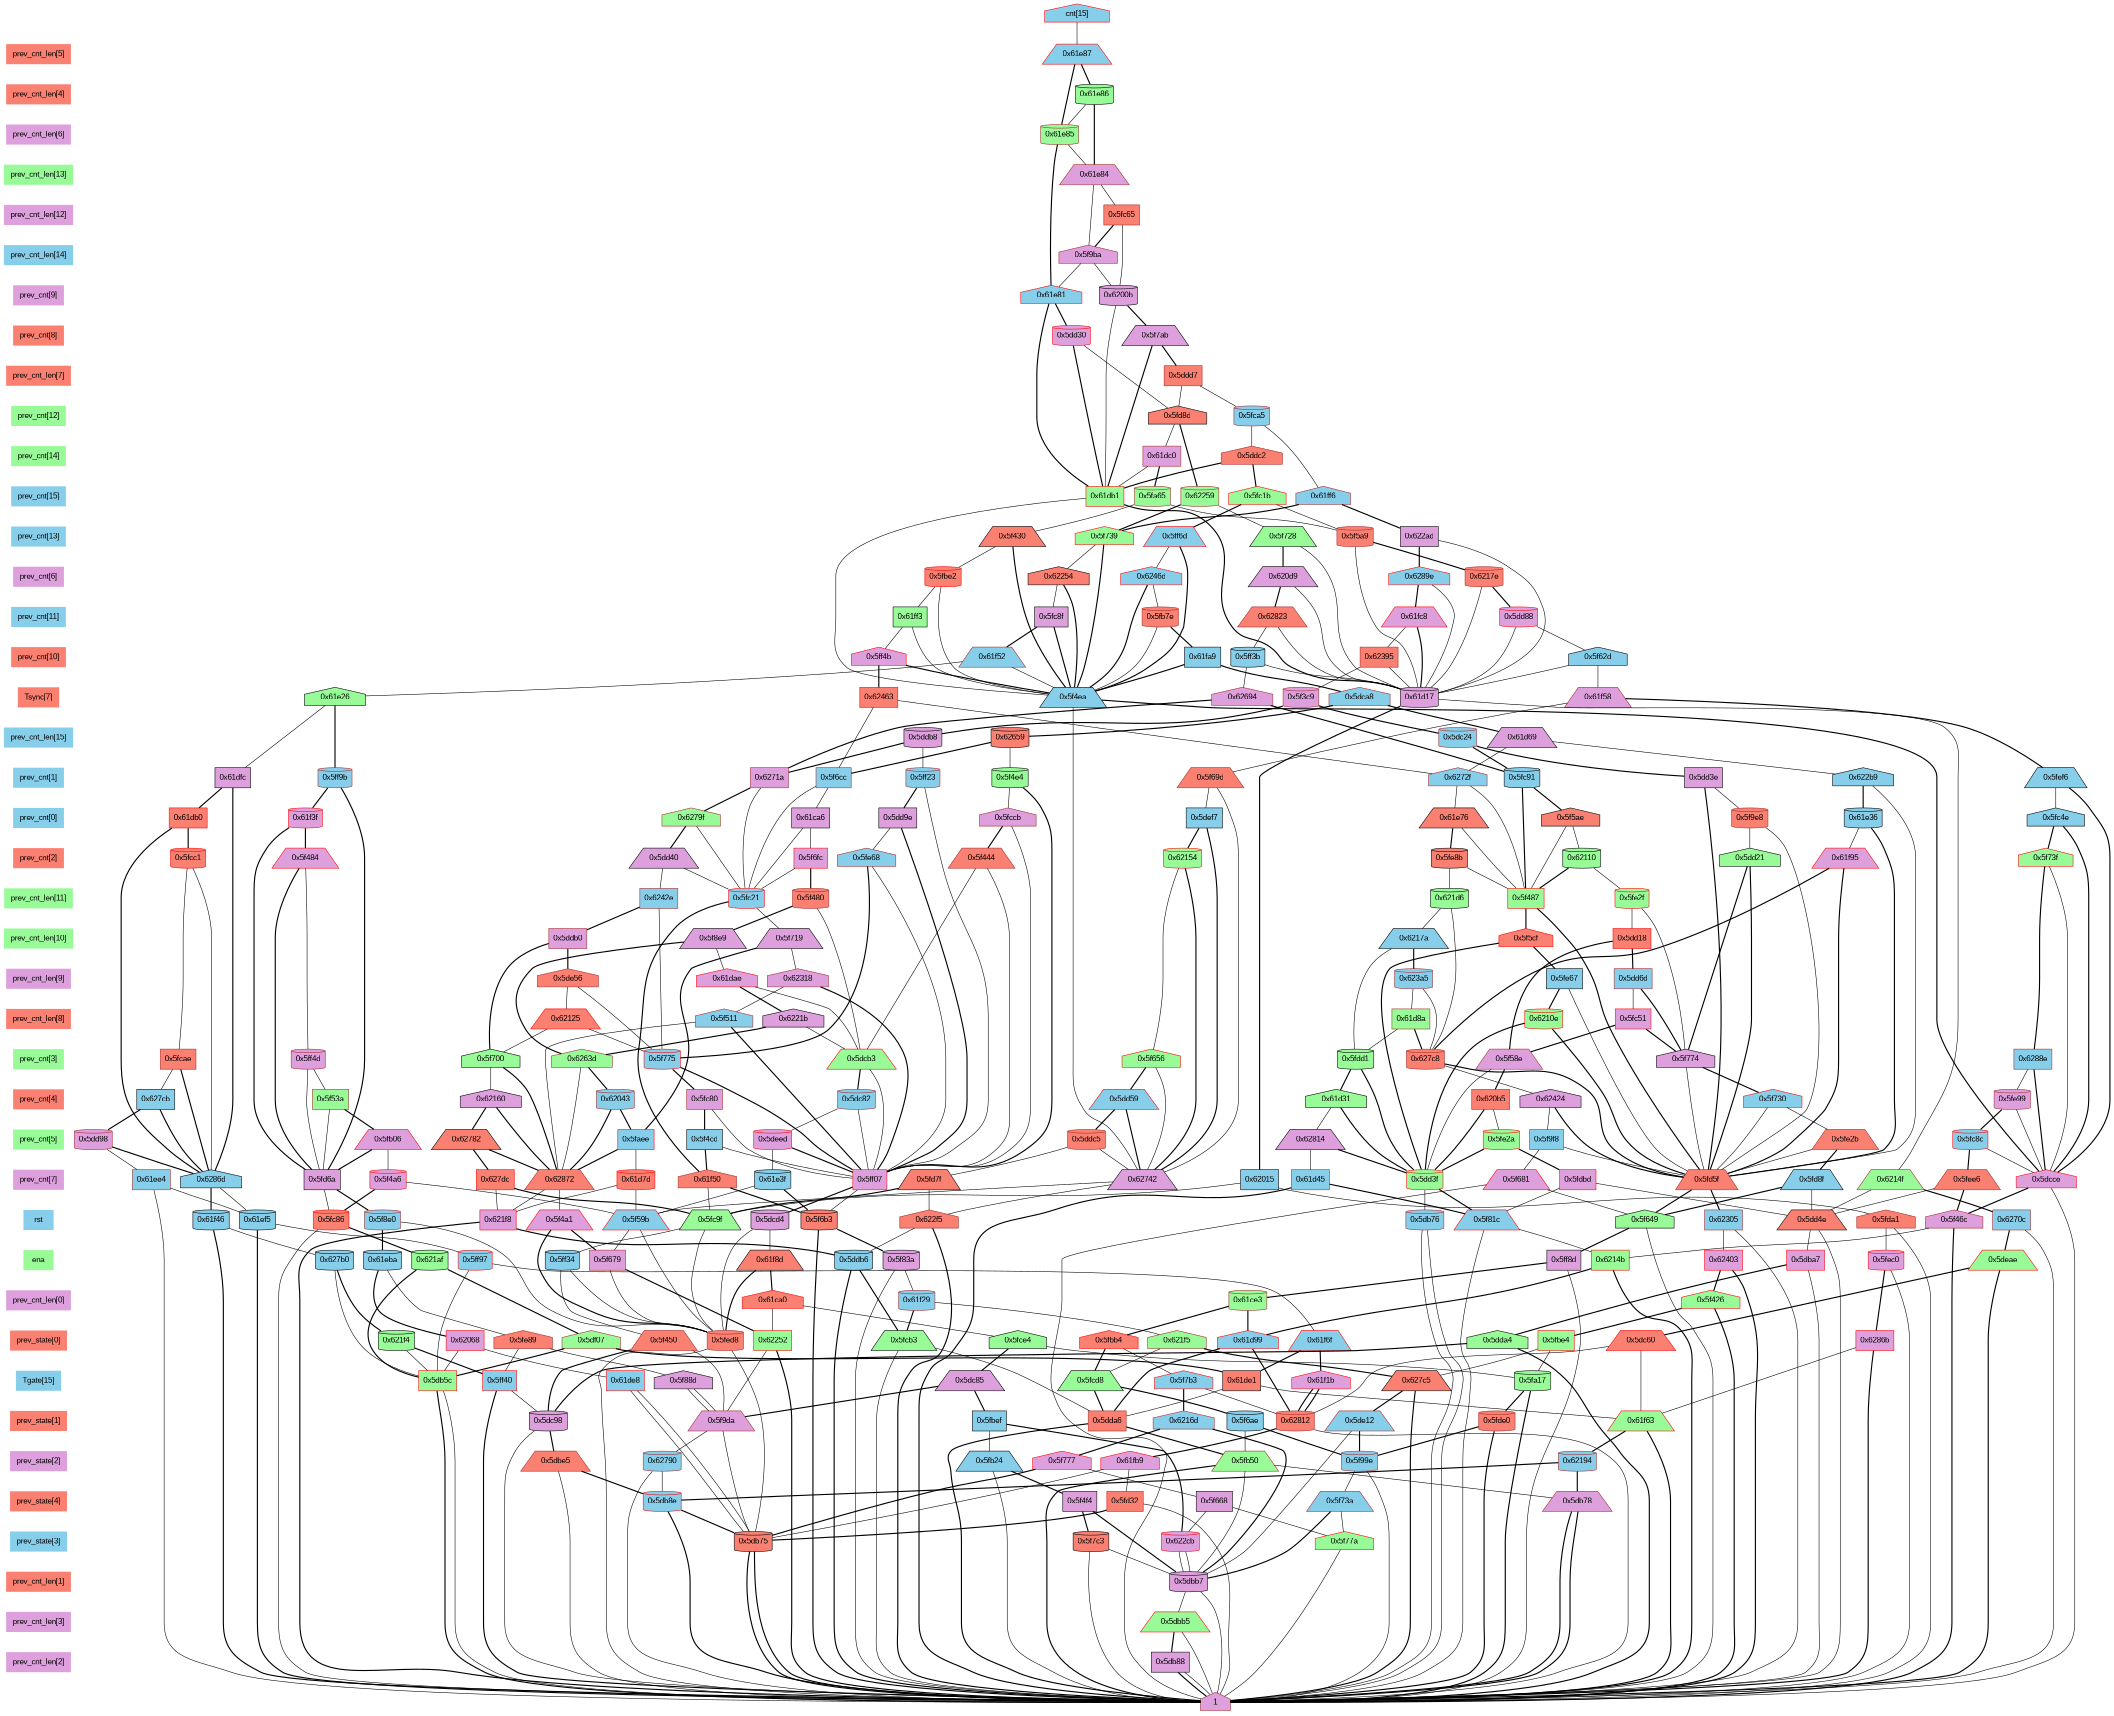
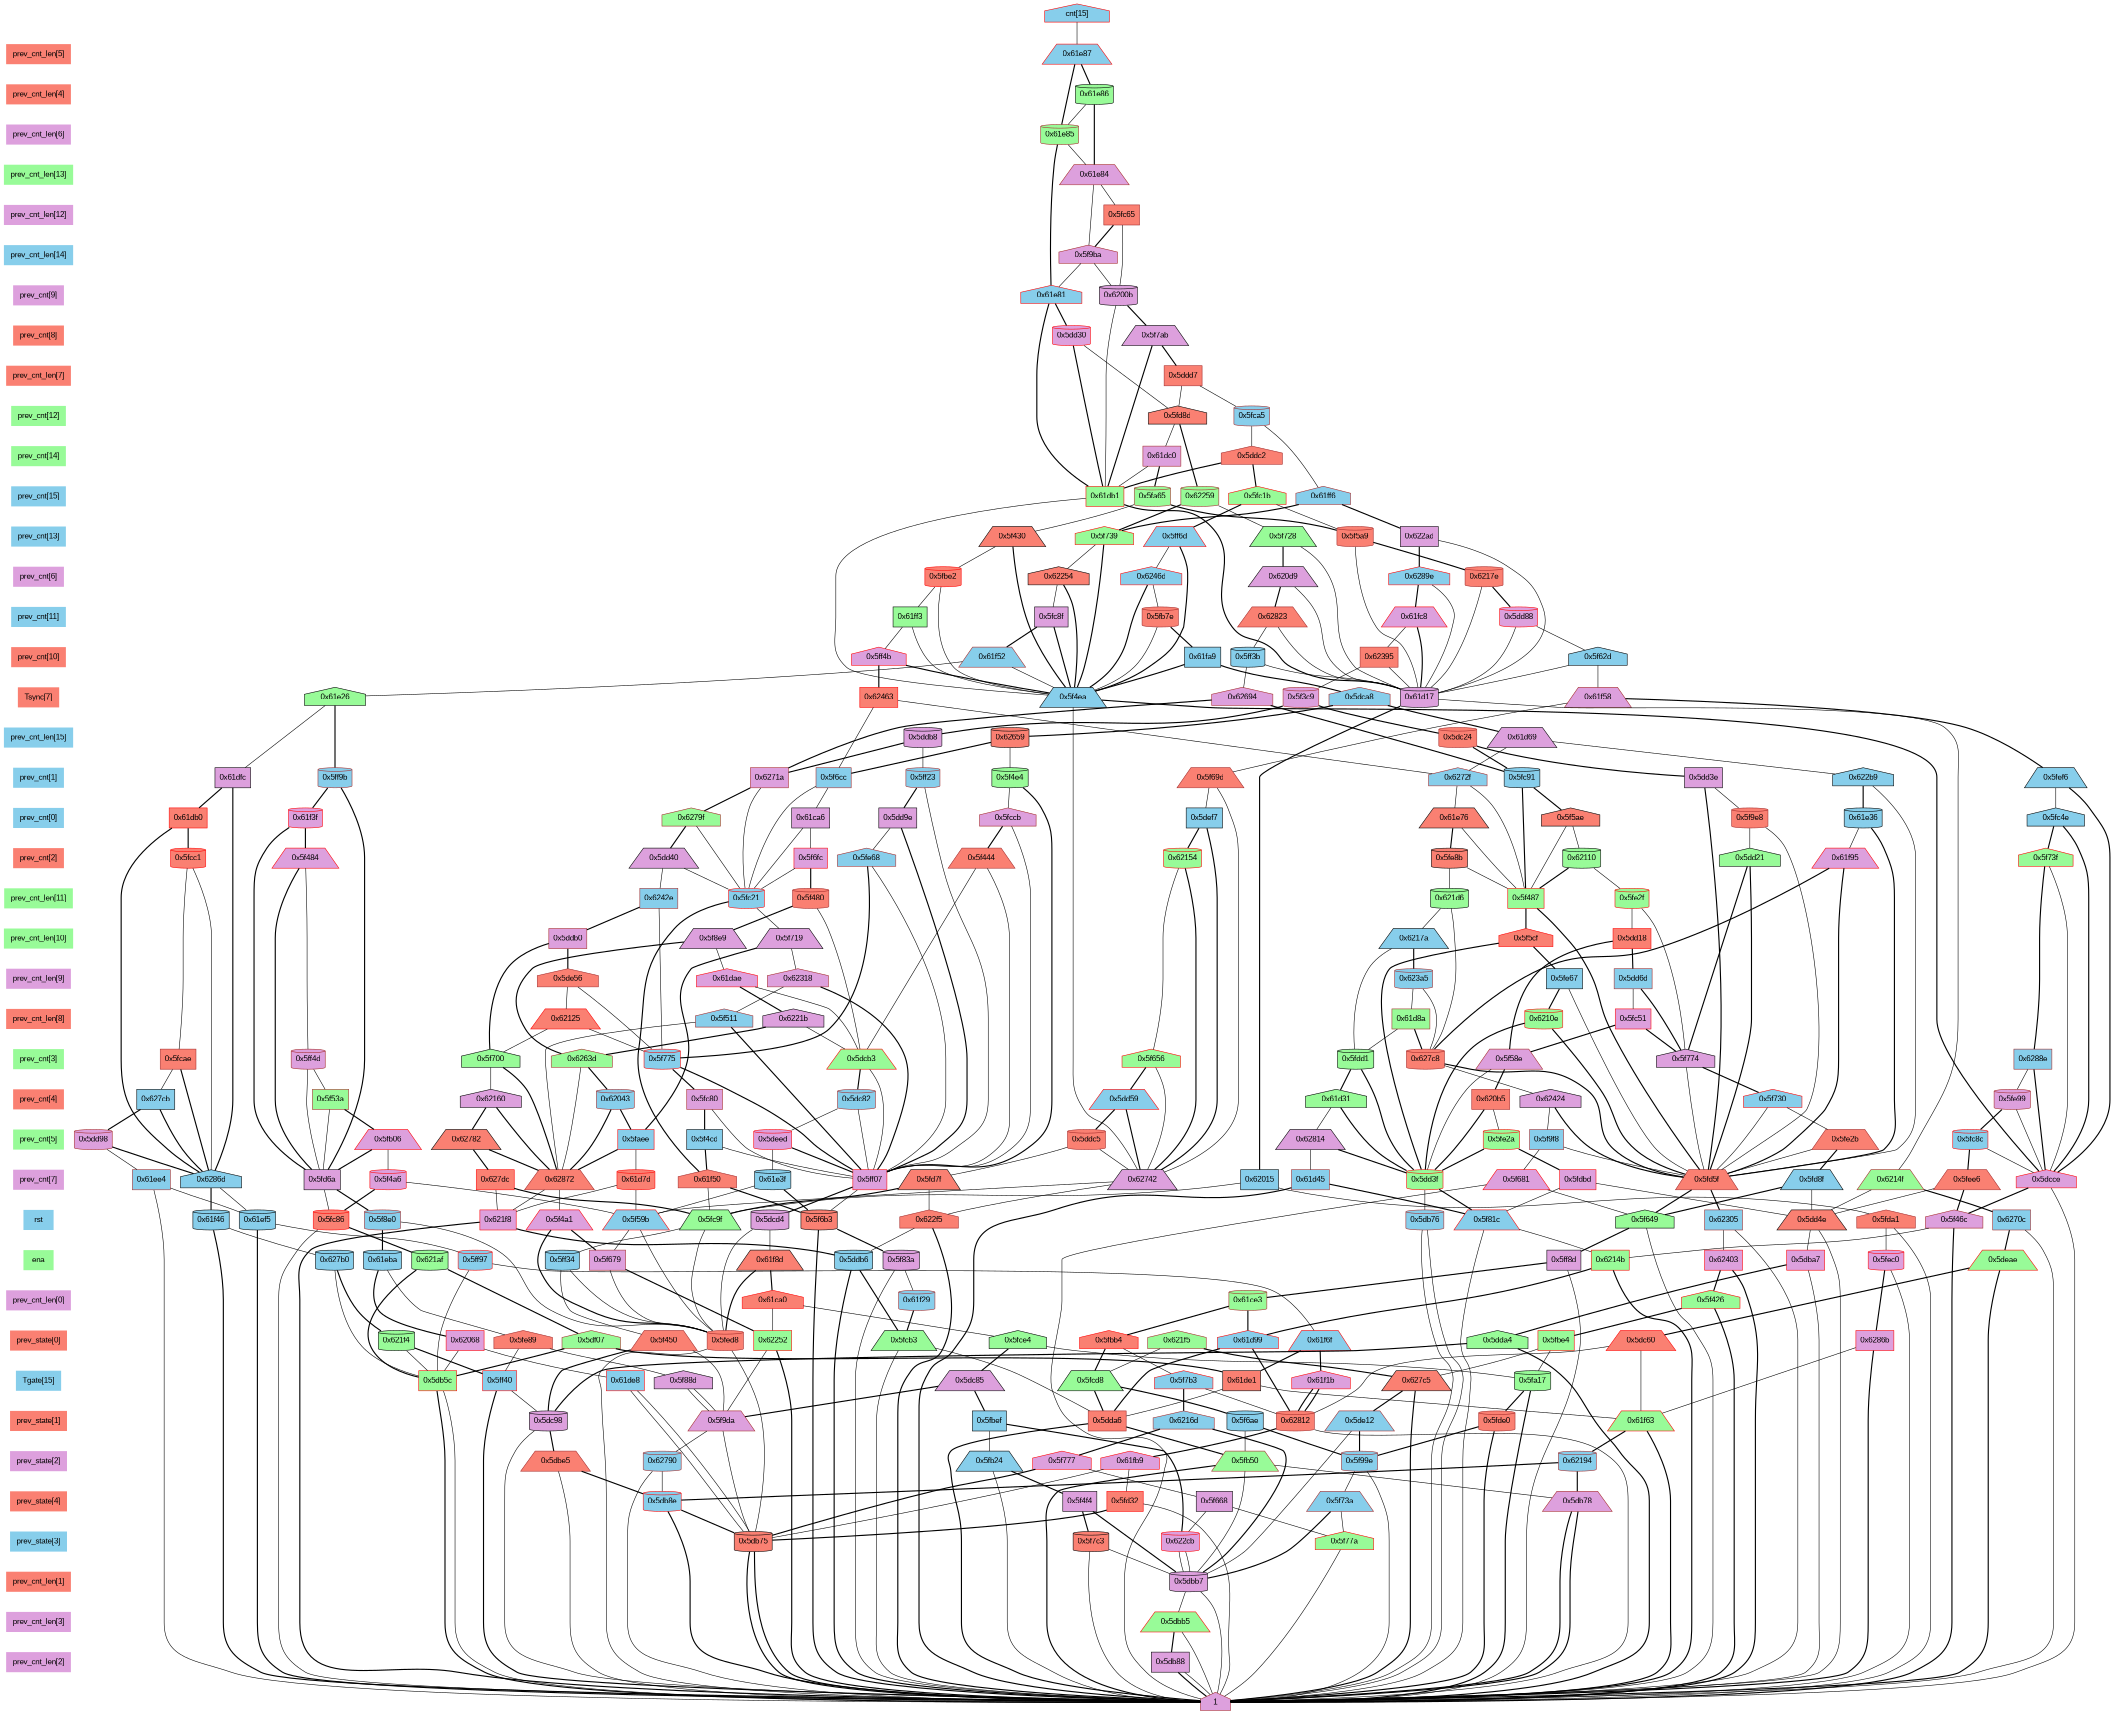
edge "0x5fa65" -- "0x5f5a9": style solid -> bold
node "0x5dc24": fillcolor skyblue -> salmon
edge "0x61f29" -- "0x621f5": removed
